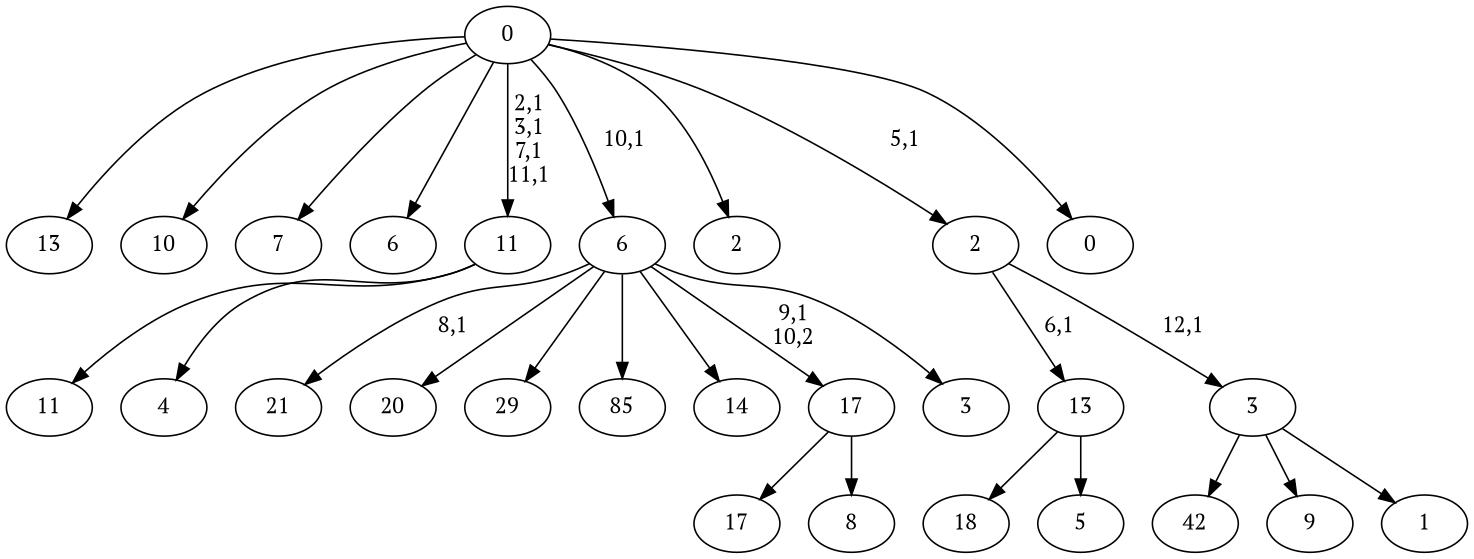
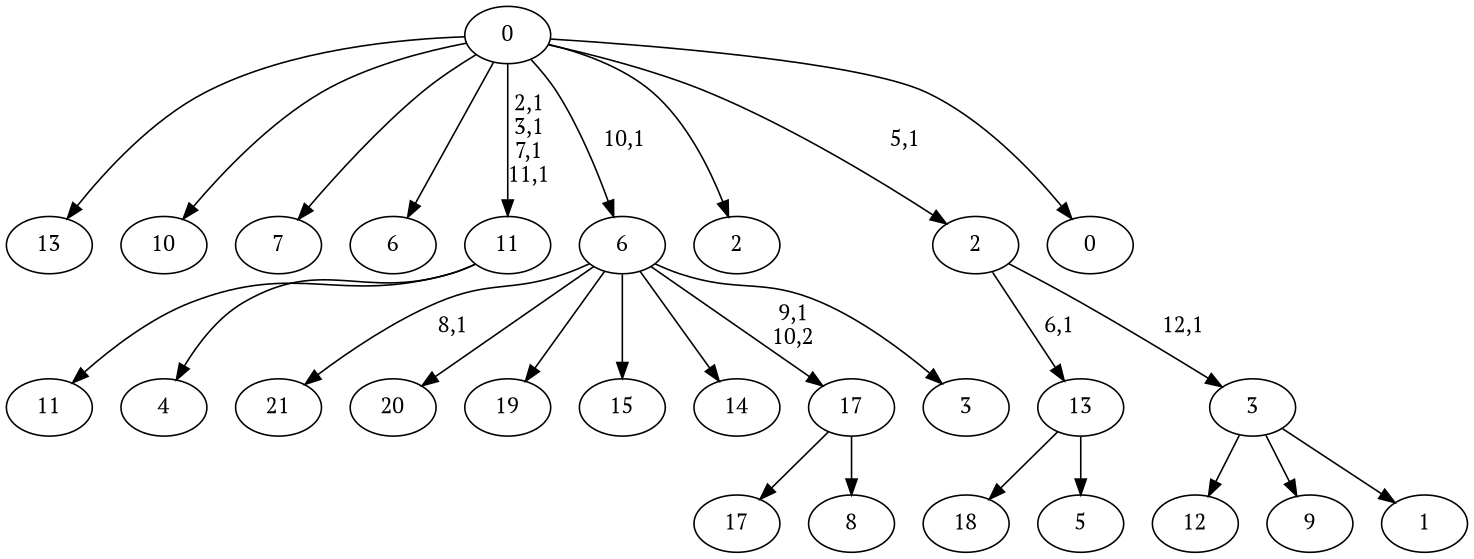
node "29": label "29" -> "19"
node "85": label "85" -> "15"
node "42": label "42" -> "12"
